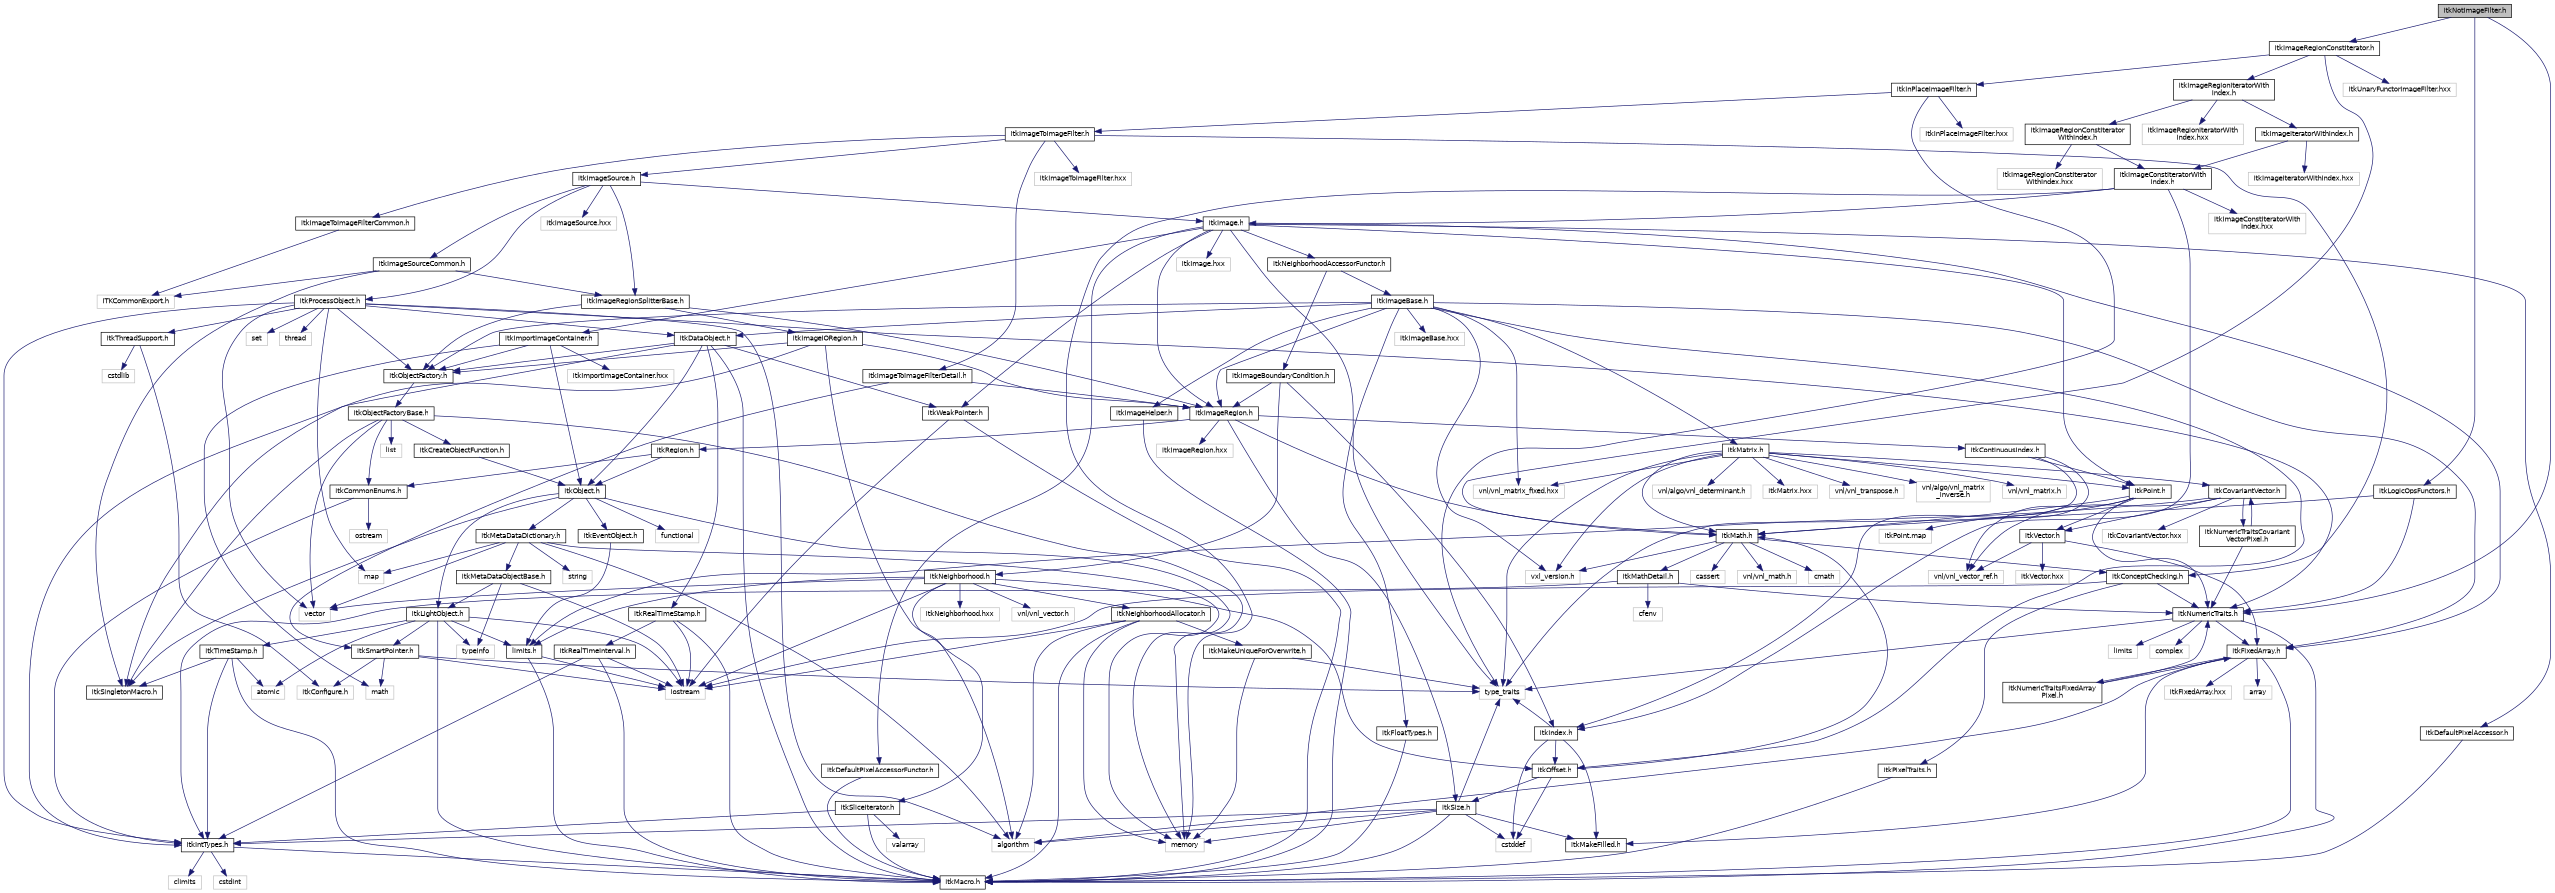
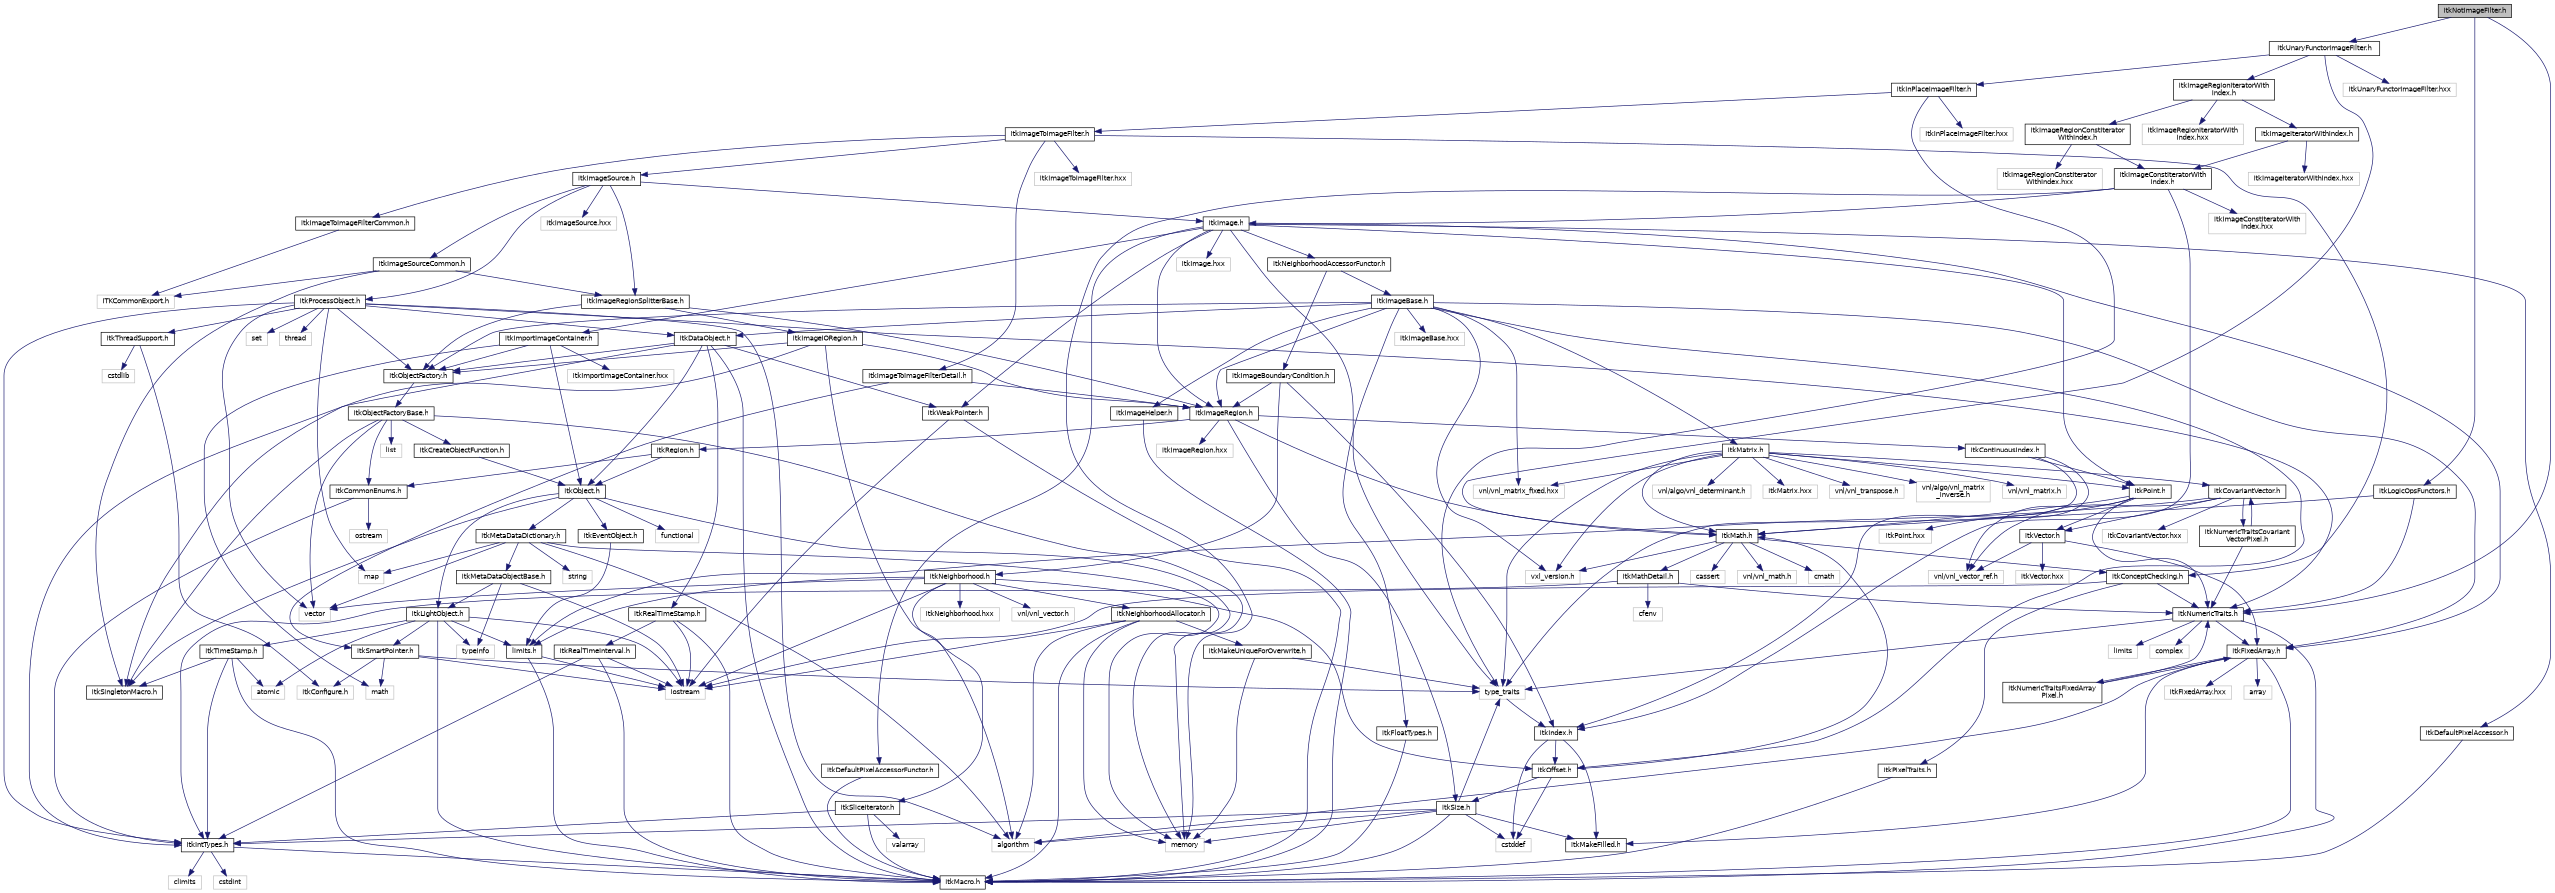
node "itkImageRegionConstIterator.h": label "itkImageRegionConstIterator.h" -> "itkUnaryFunctorImageFilter.h"
node "itkPoint.map": label "itkPoint.map" -> "itkPoint.hxx"
edge "itkIndex.h" -> "type_traits": reversed
